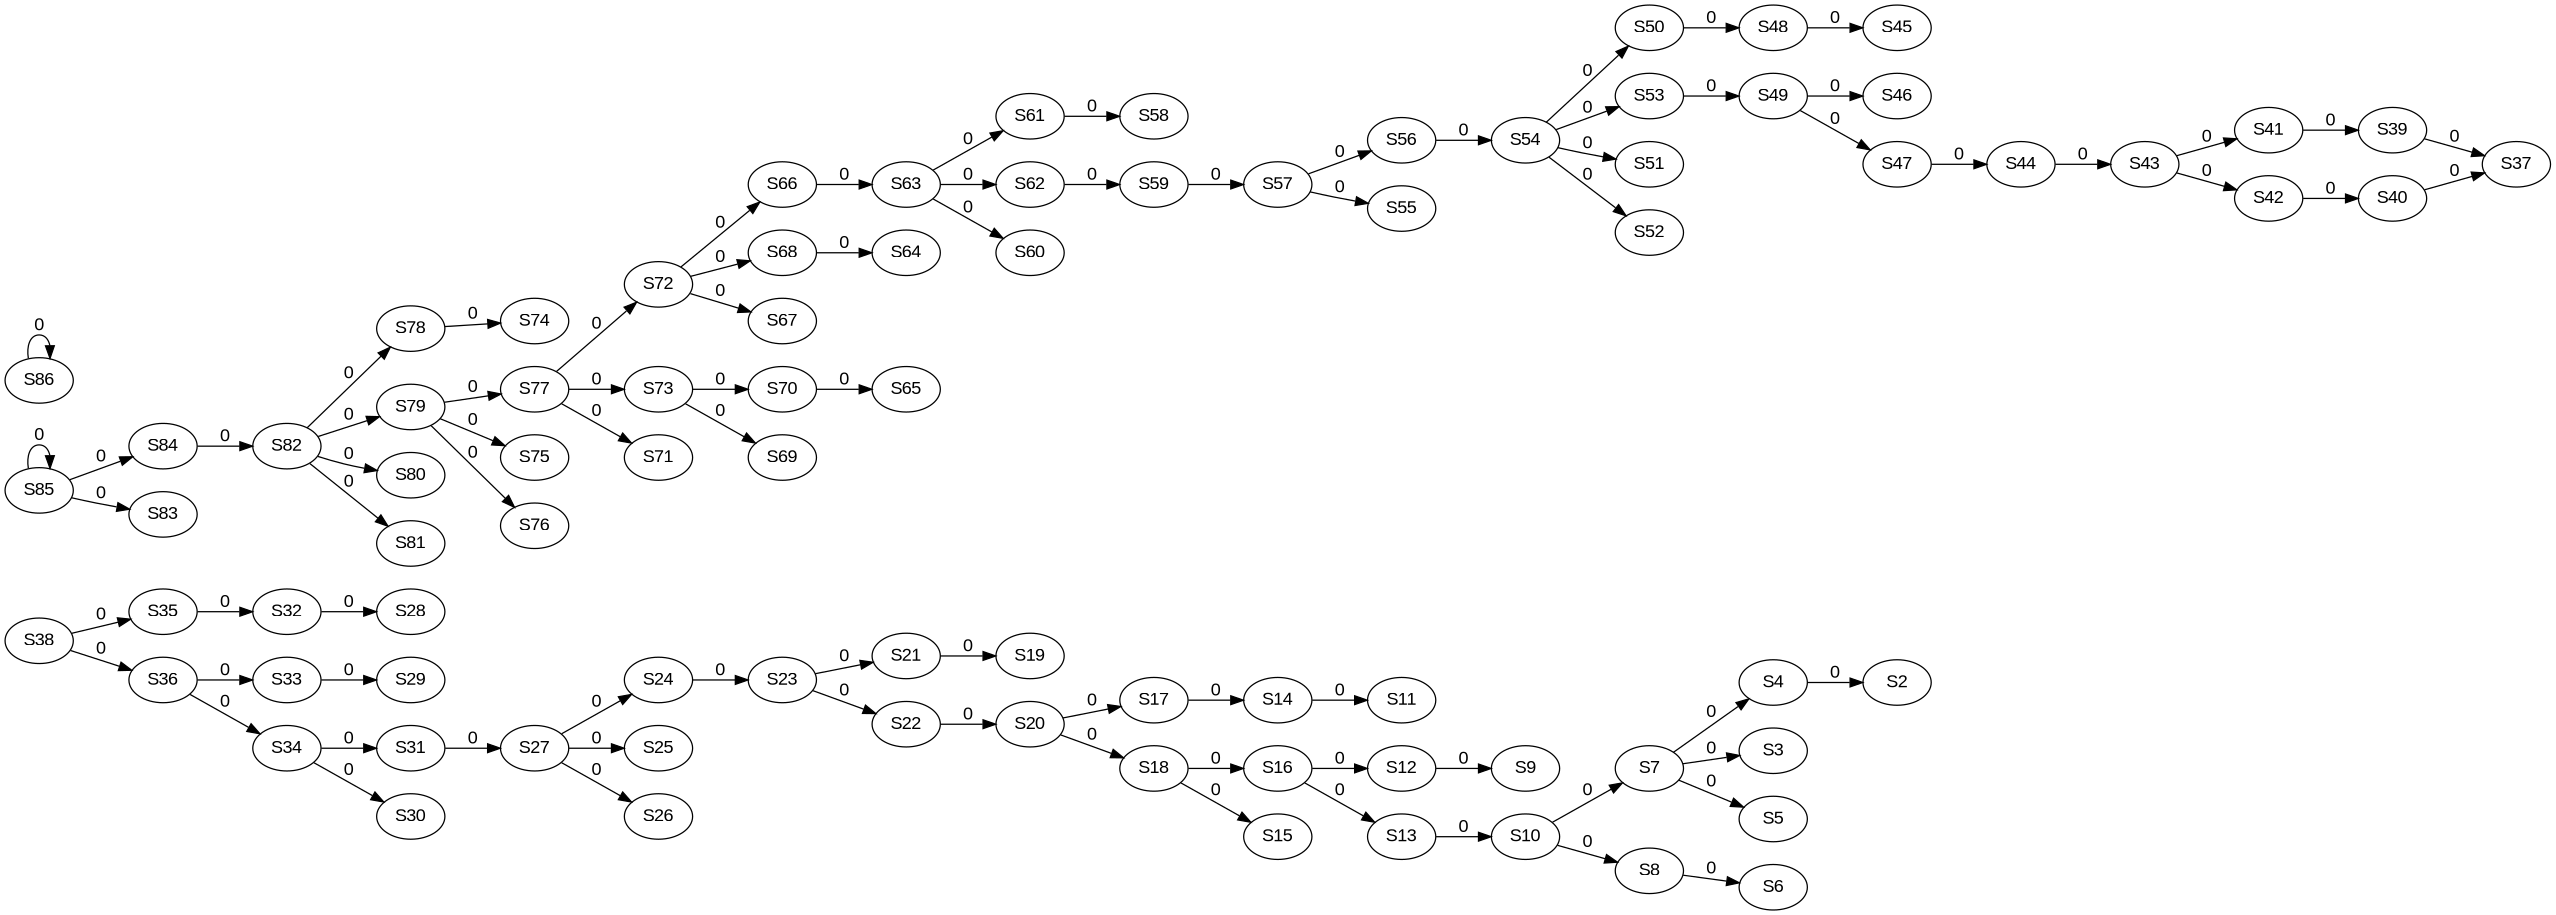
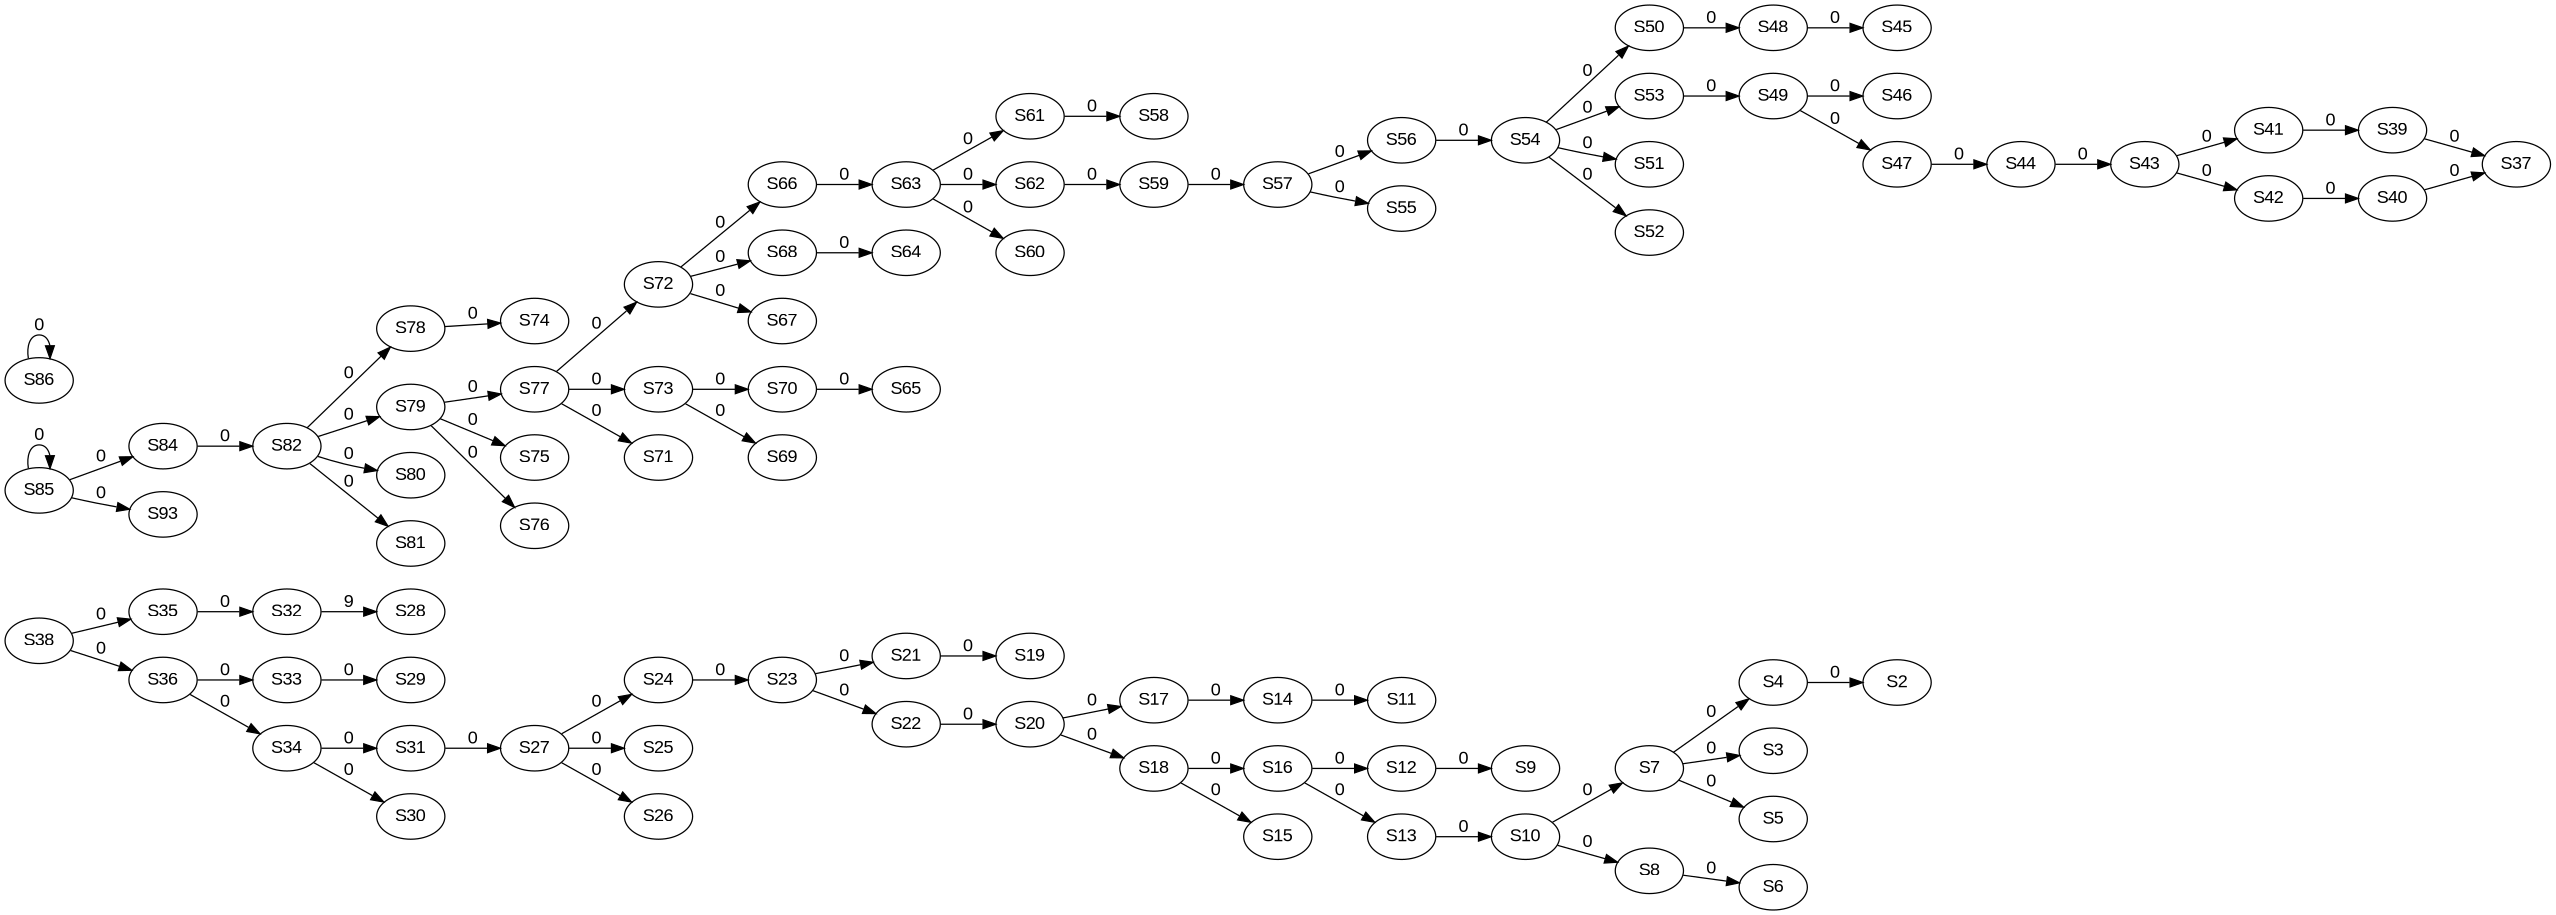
node "S83": label "S83" -> "S93"
edge "S32" -> "S28": label "0" -> "9"
